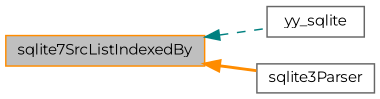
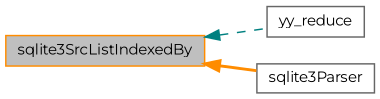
node "yy_sqlite": label "yy_sqlite" -> "yy_reduce"
node "sqlite7SrcListIndexedBy": label "sqlite7SrcListIndexedBy" -> "sqlite3SrcListIndexedBy"
